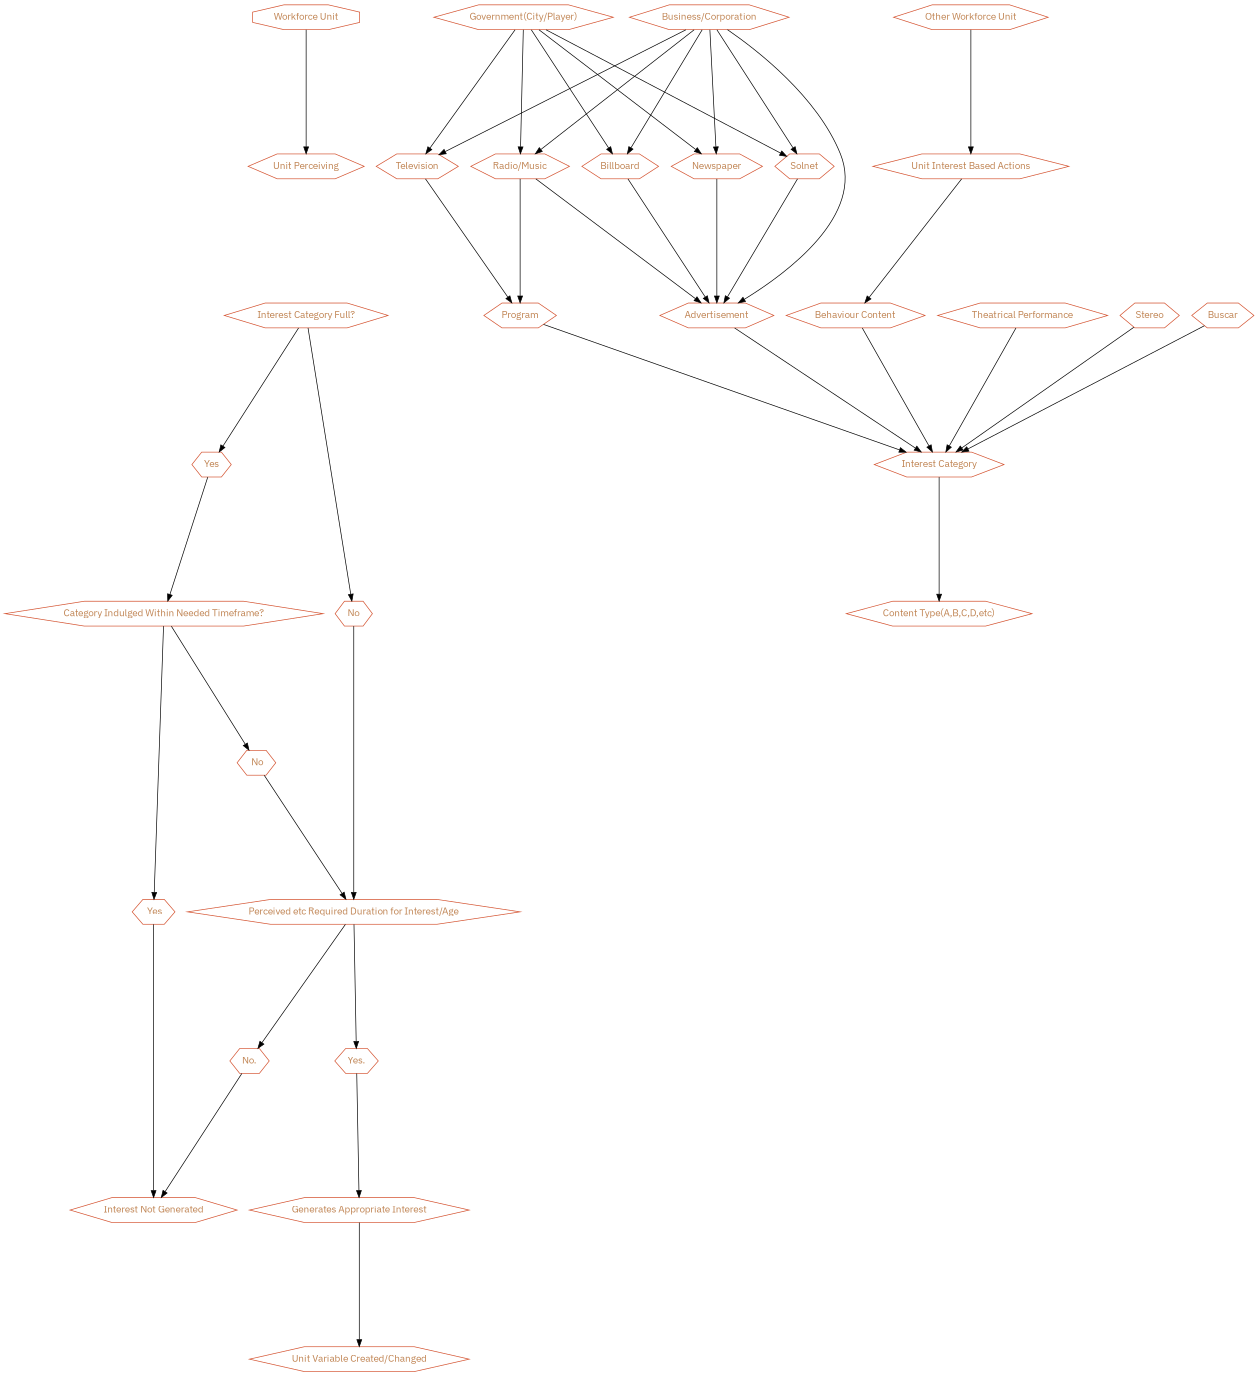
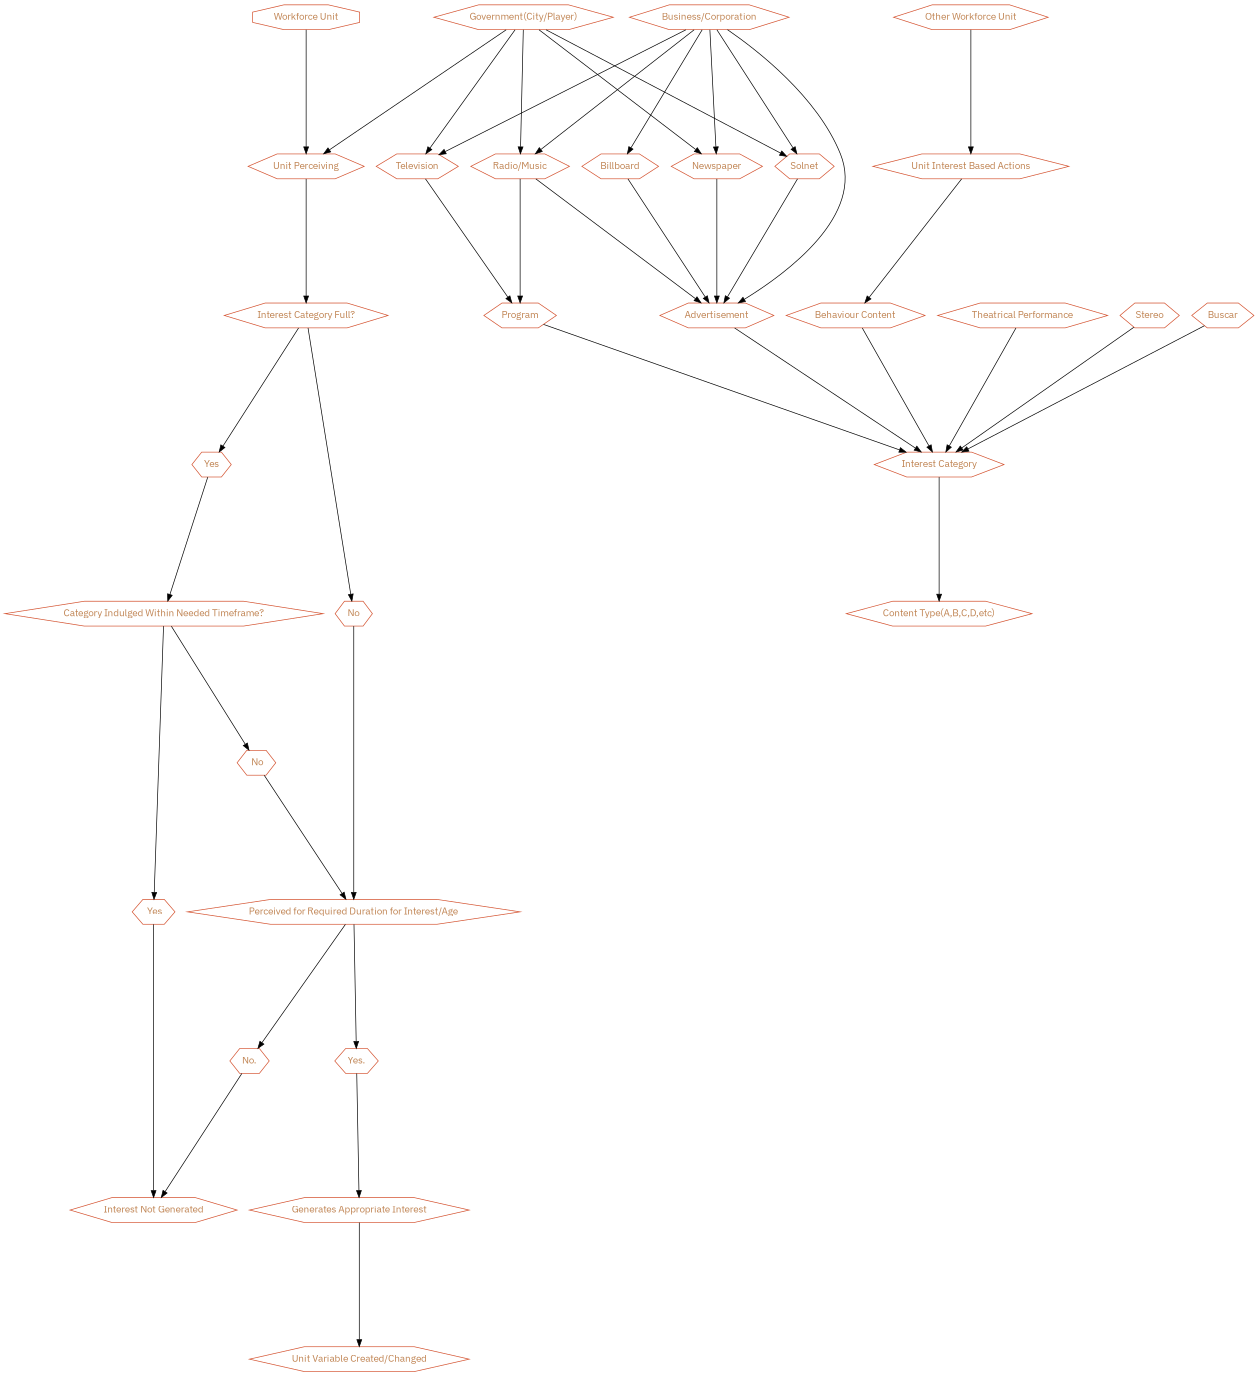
edge "Government(City/Player)" -> "Billboard": now "Government(City/Player)" -> "Unit Perceiving"
edge "Unit Perceiving" -> "Interest Category Full?": added
node "Perceived etc Required Duration for Interest/Age": label "Perceived etc Required Duration for Interest/Age" -> "Perceived for Required Duration for Interest/Age"
